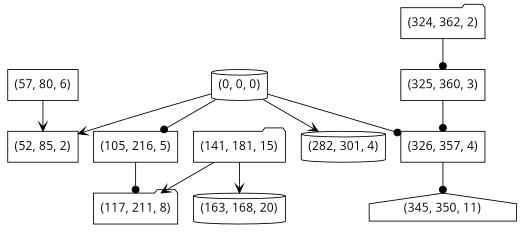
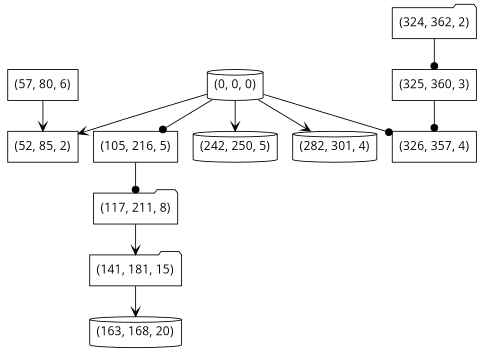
node "(242, 250, 5)": added
edge "(141, 181, 15)" -> "(117, 211, 8)": reversed
node "(345, 350, 11)": removed
